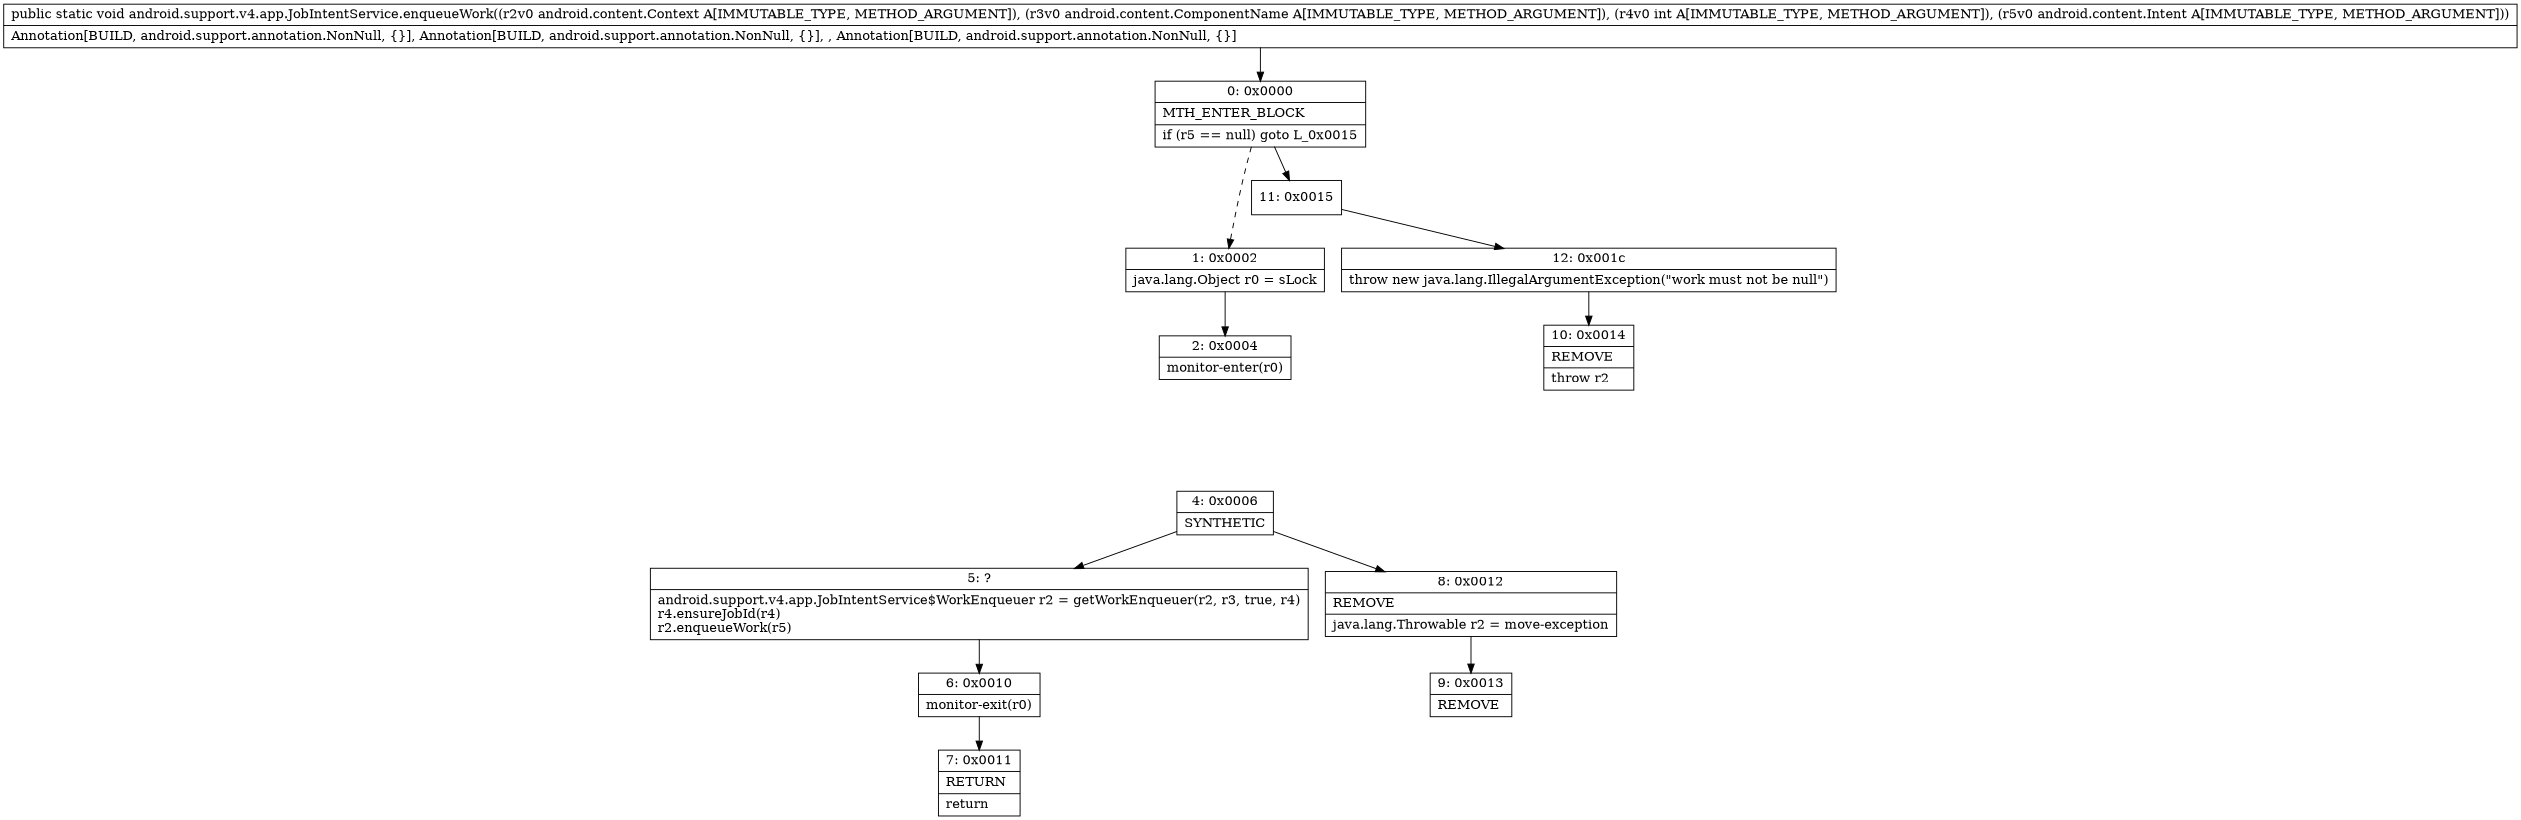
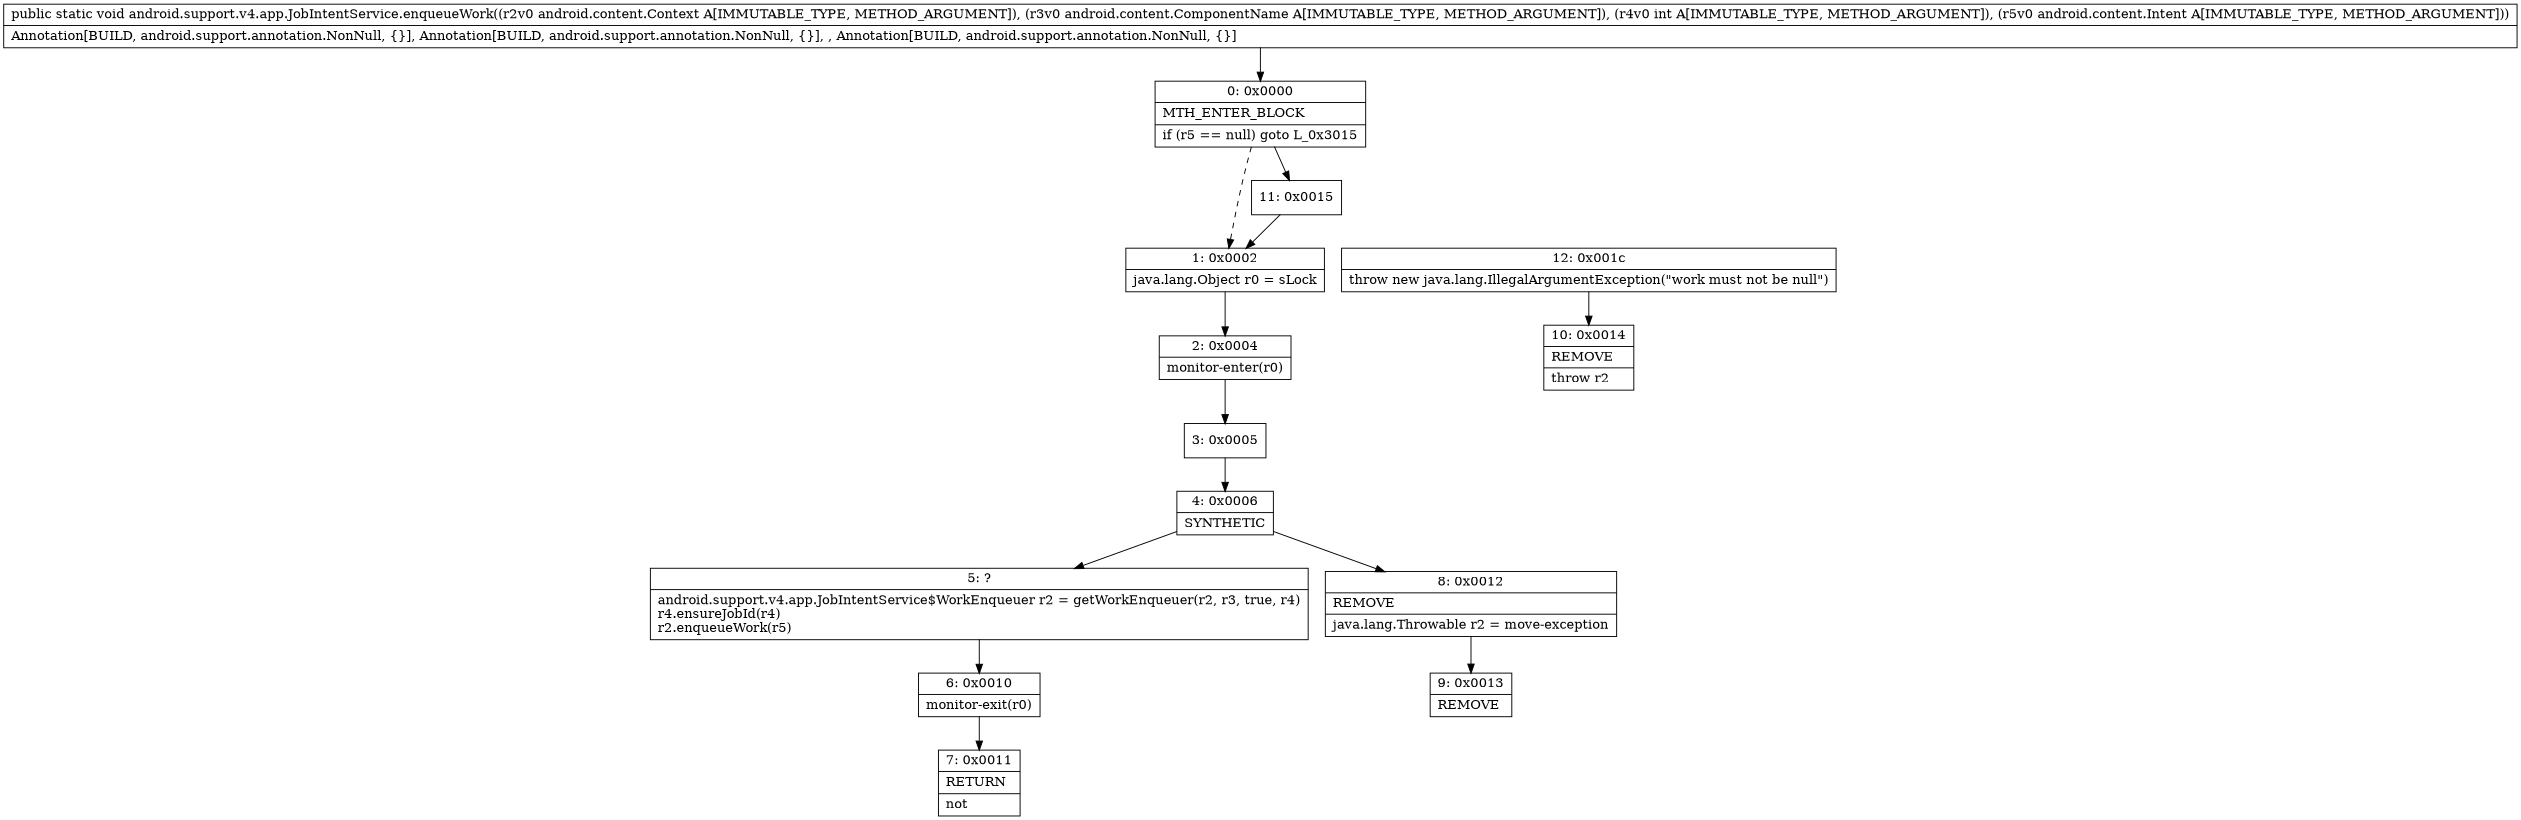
node "0: 0x0000": text "if (r5 == null) goto L_0x0015" -> "if (r5 == null) goto L_0x3015"
edge "11: 0x0015" -> "12: 0x001c": now "11: 0x0015" -> "1: 0x0002"
node "3: 0x0005": added
node "7: 0x0011": text "return" -> "not"
